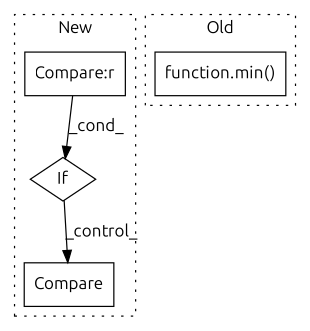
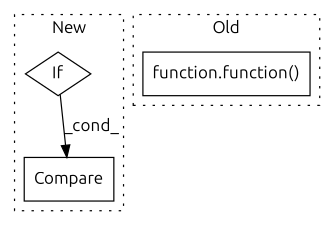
node "Compare:r": removed
node "function.min()": label "function.min()" -> "function.function()"
edge "If" -> "Compare": label "_control_" -> "_cond_"
